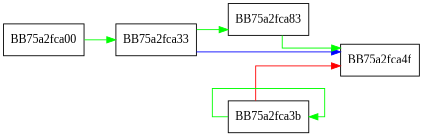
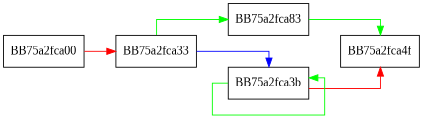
edge "BB75a2fca00" -> "BB75a2fca33": color green -> red
edge "BB75a2fca33" -> "BB75a2fca4f": now "BB75a2fca33" -> "BB75a2fca3b"
